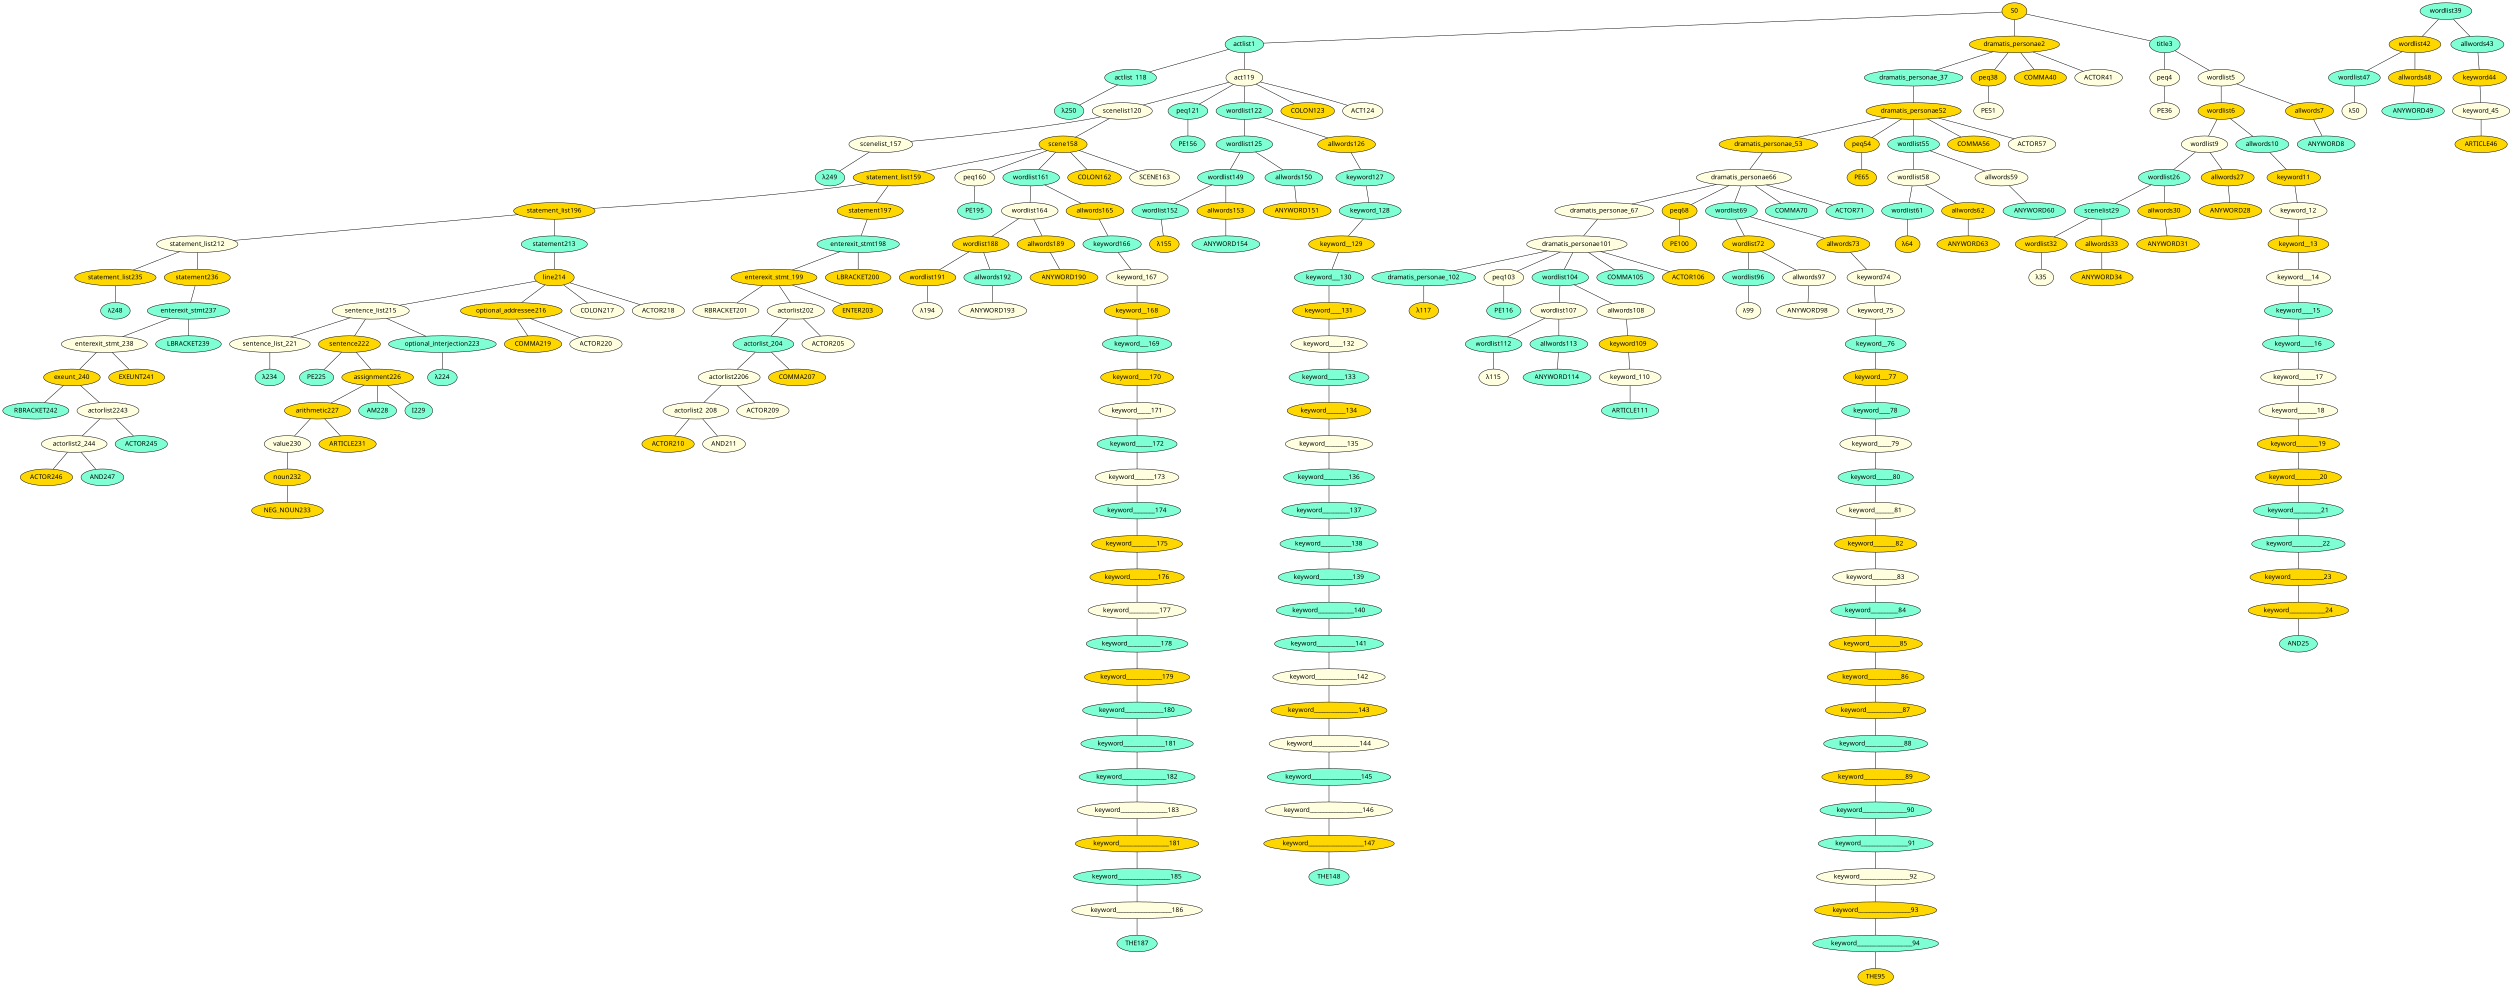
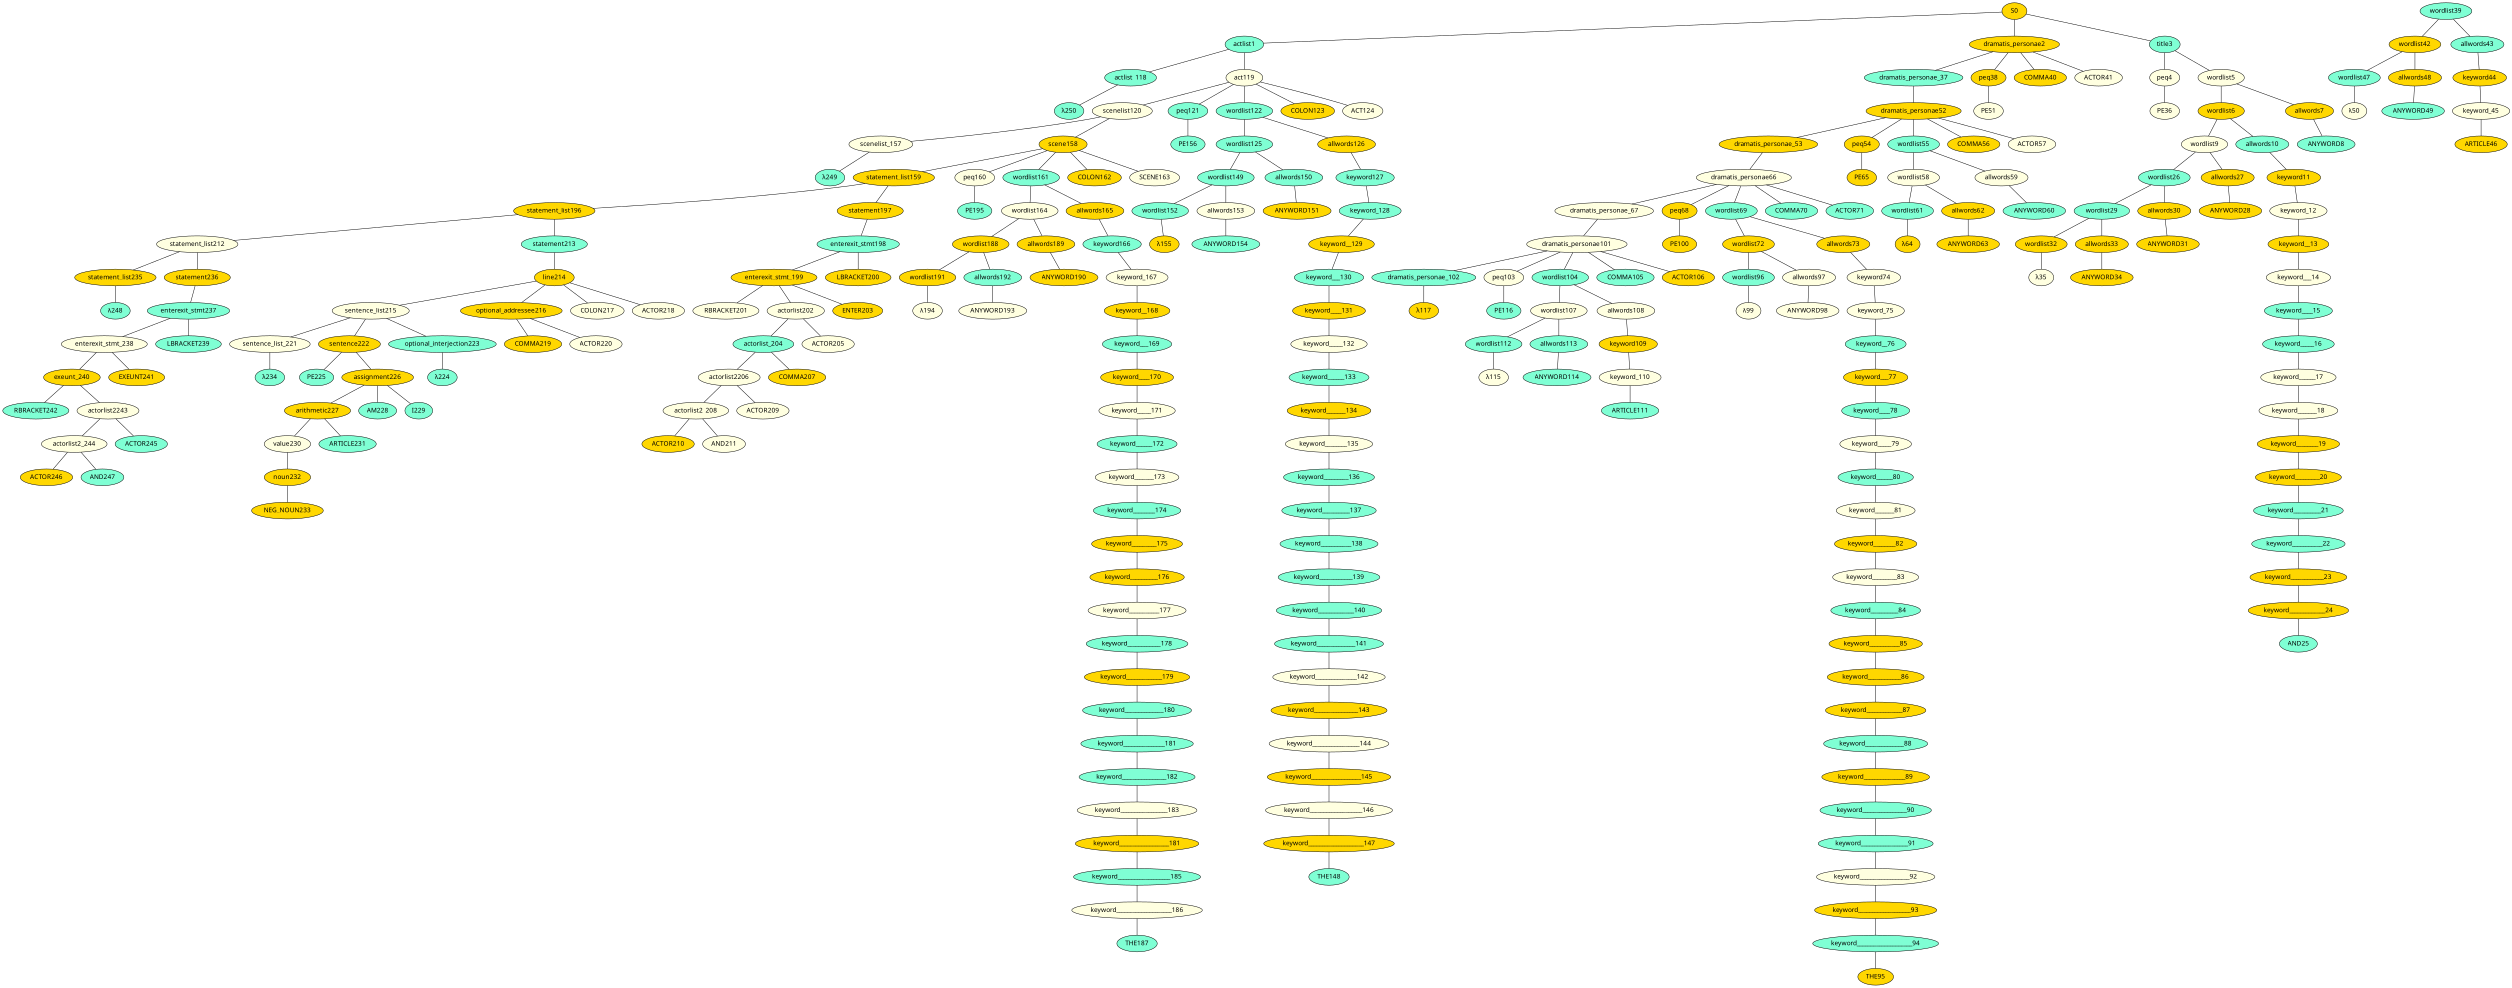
node "allwords153": fillcolor gold -> lightyellow
node "scenelist29": label "scenelist29" -> "wordlist29"
node "ARTICLE231": fillcolor gold -> aquamarine
node "keyword__________________145": fillcolor aquamarine -> gold
